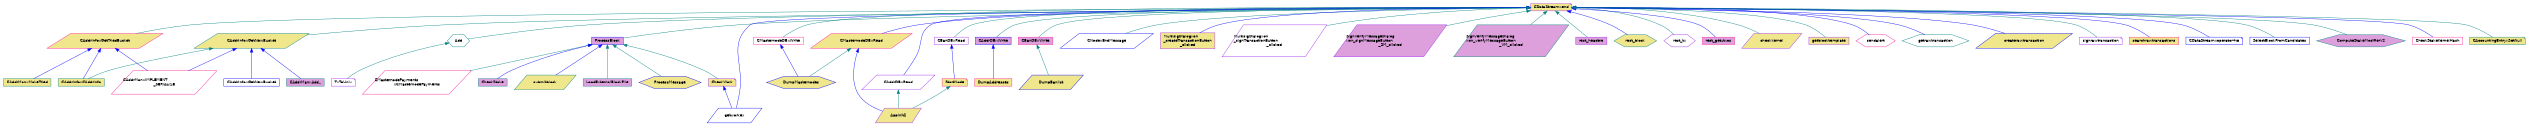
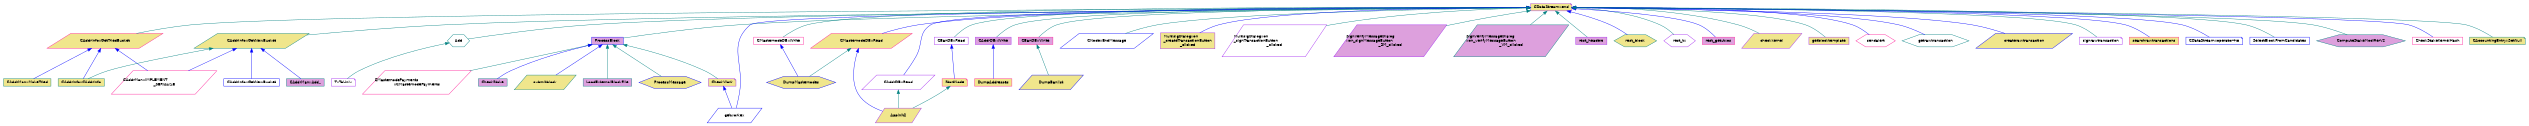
node "CAddrDB::Write": color blue -> purple
